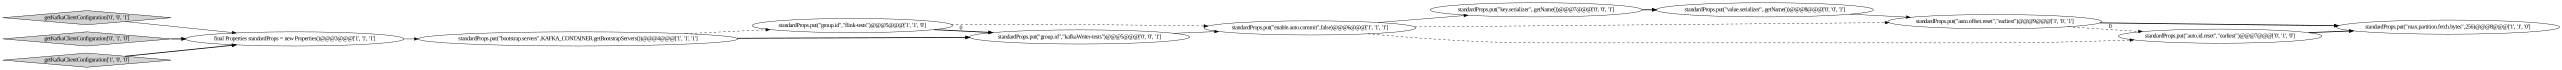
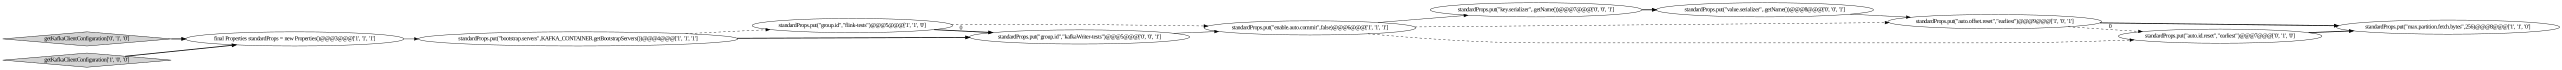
node "getKafkaClientConfiguration['0', '0', '1']": removed
